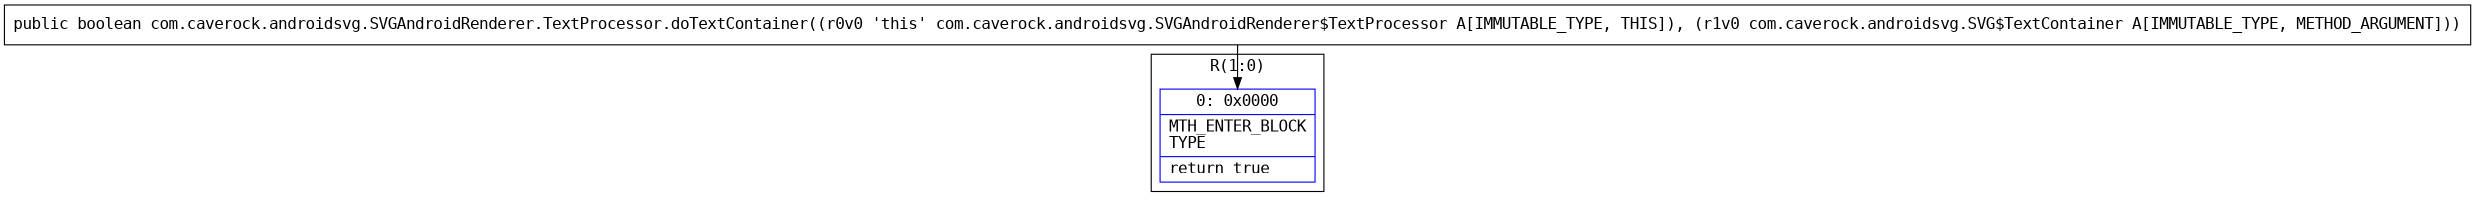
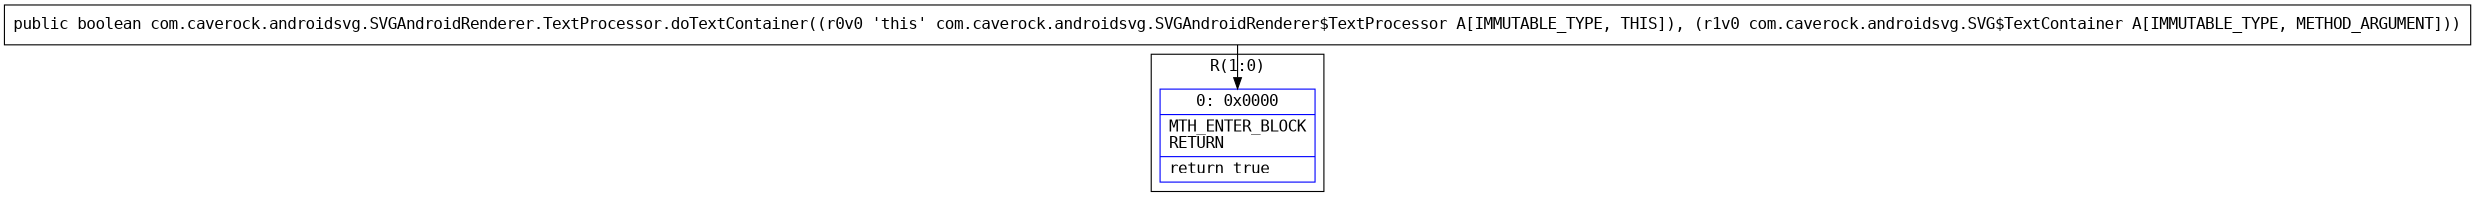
node "0: 0x0000": text "TYPE" -> "RETURN"
